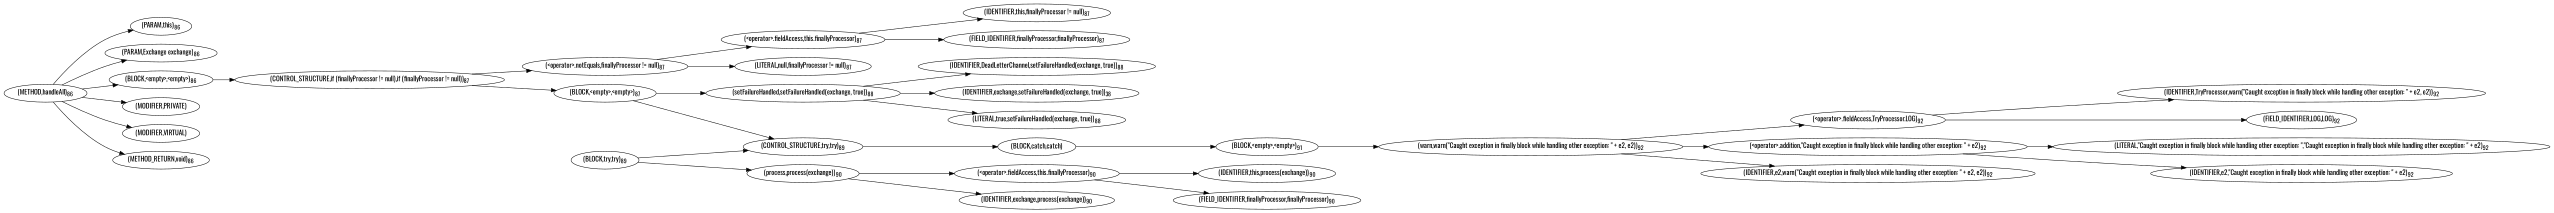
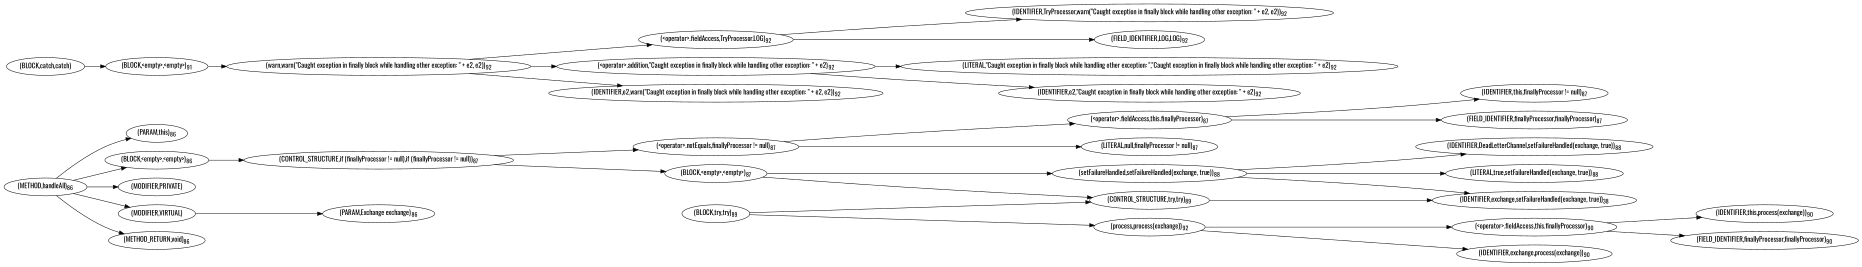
edge "(METHOD,handleAll)" -> "(PARAM,Exchange exchange)": now "(MODIFIER,VIRTUAL)" -> "(PARAM,Exchange exchange)"
edge "(CONTROL_STRUCTURE,try,try)" -> "(BLOCK,catch,catch)": now "(CONTROL_STRUCTURE,try,try)" -> "(IDENTIFIER,exchange,setFailureHandled(exchange, true))"
node "(process,process(exchange))": text "90" -> "92"
